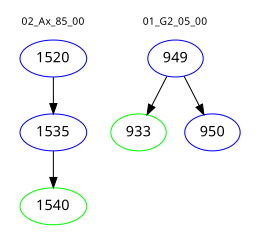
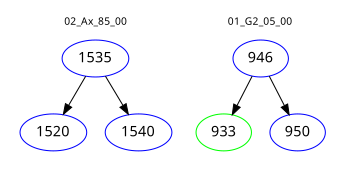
node "949": label "949" -> "946"
edge "1520" -> "1535": reversed
node "1540": color green -> blue
